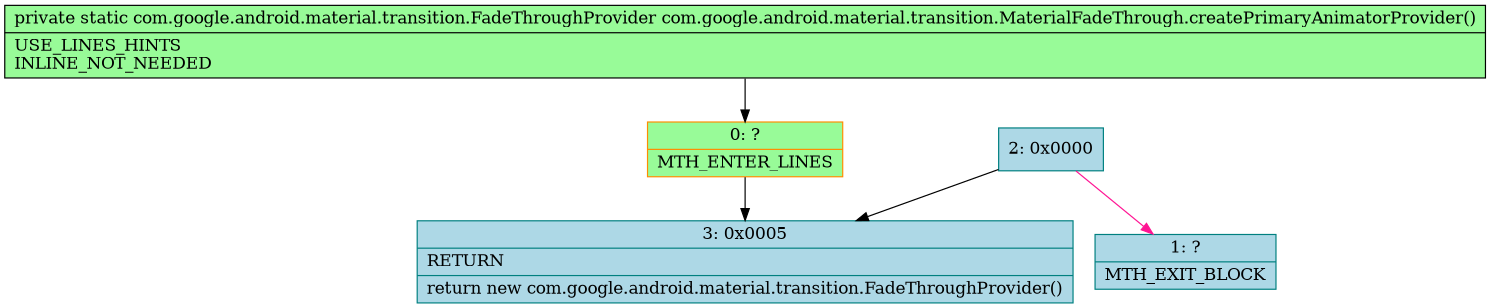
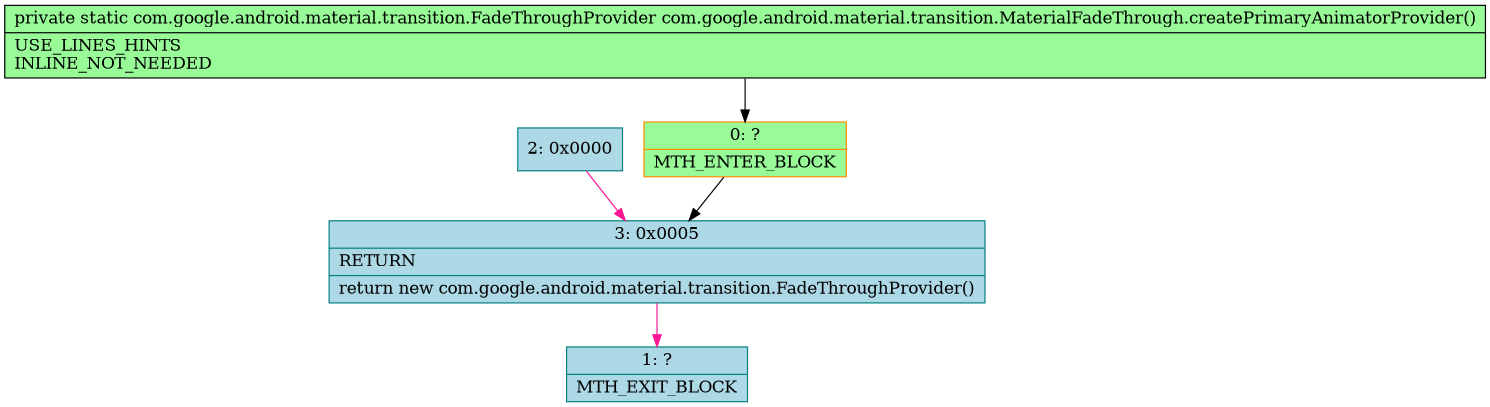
node "0: ?": text "MTH_ENTER_LINES" -> "MTH_ENTER_BLOCK"
edge "2: 0x0000" -> "3: 0x0005": color black -> deeppink
edge "2: 0x0000" -> "1: ?": now "3: 0x0005" -> "1: ?"
